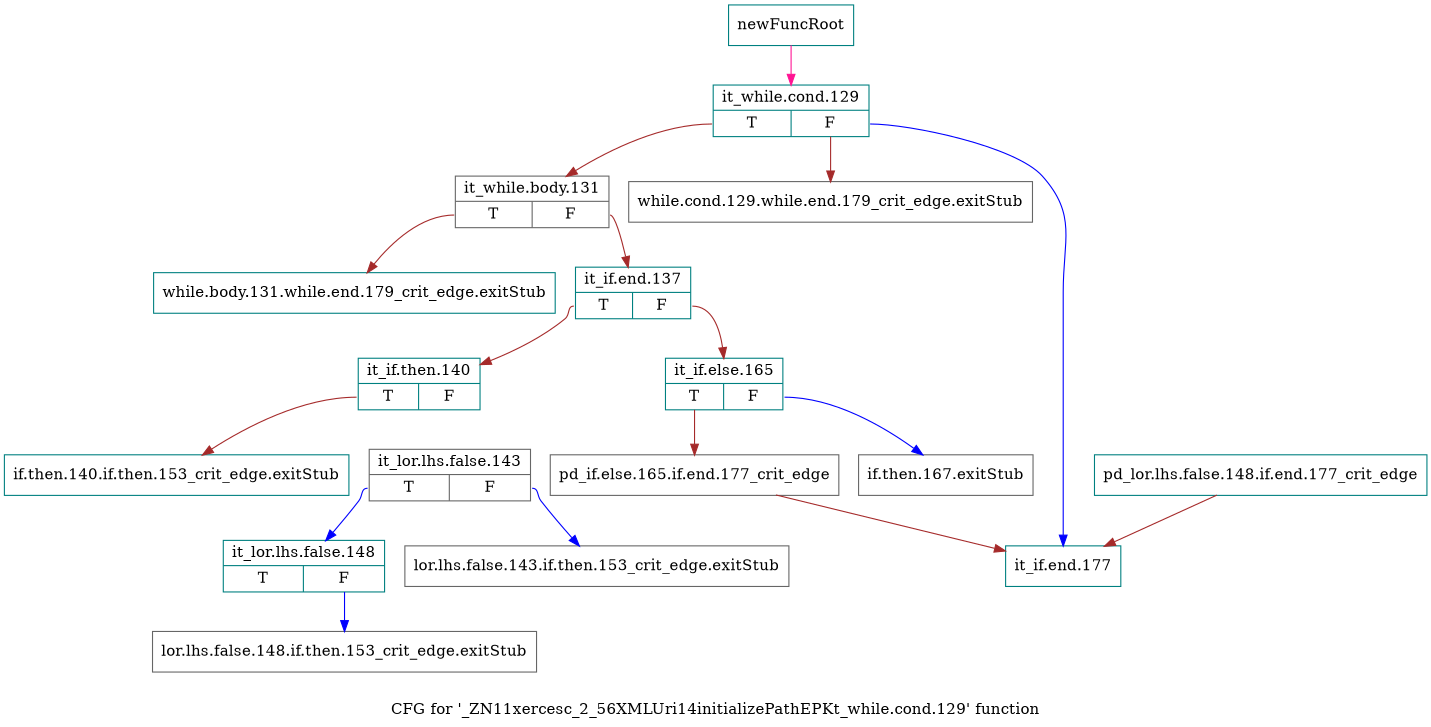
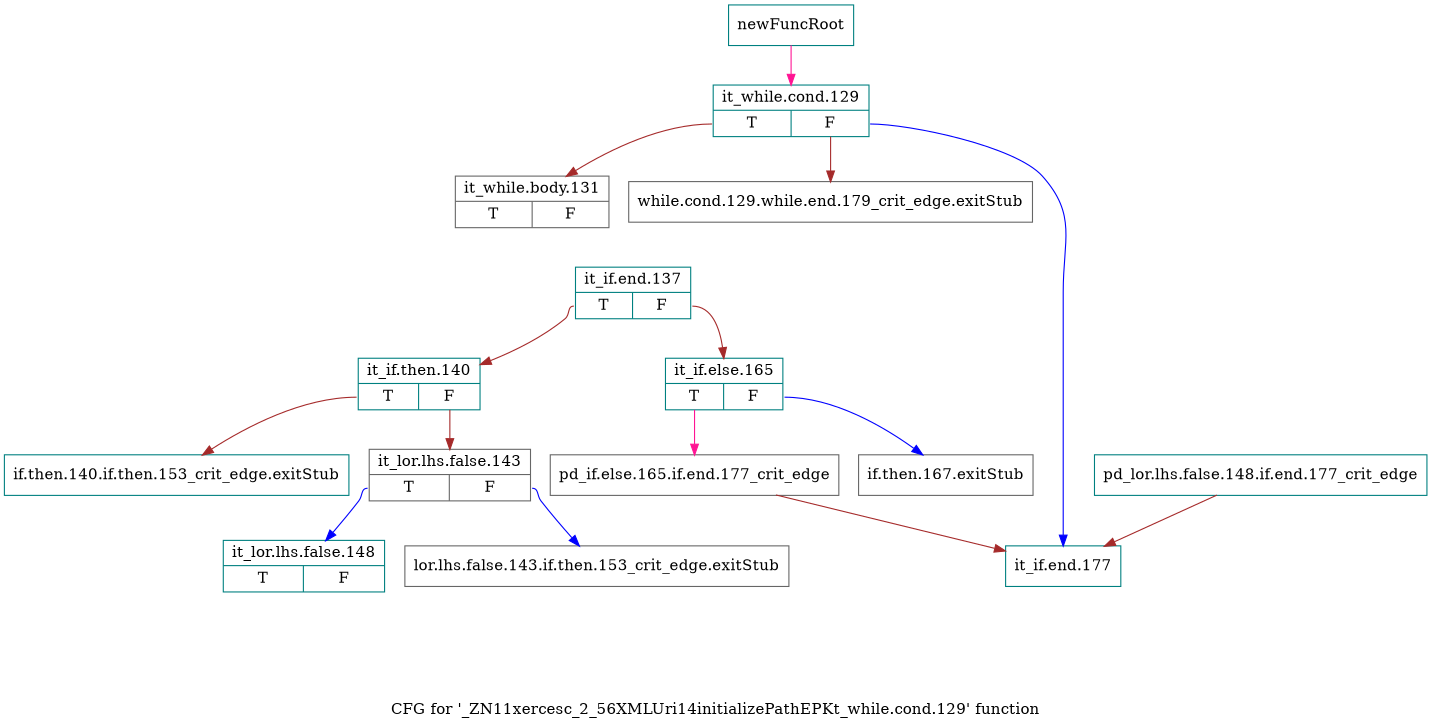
edge "it_while.body.131" -> "it_if.end.137": removed
node "while.body.131.while.end.179_crit_edge.exitStub": removed
edge "it_if.then.140" -> "it_lor.lhs.false.143": added
edge "it_if.else.165" -> "pd_if.else.165.if.end.177_crit_edge": color brown -> deeppink
node "lor.lhs.false.148.if.then.153_crit_edge.exitStub": removed
